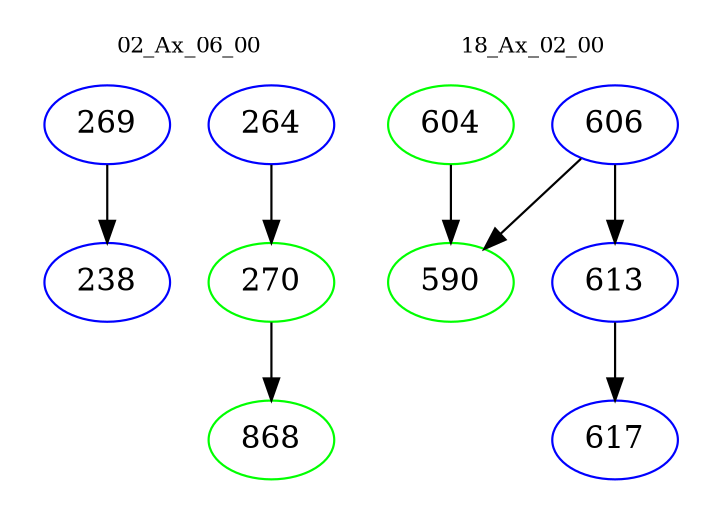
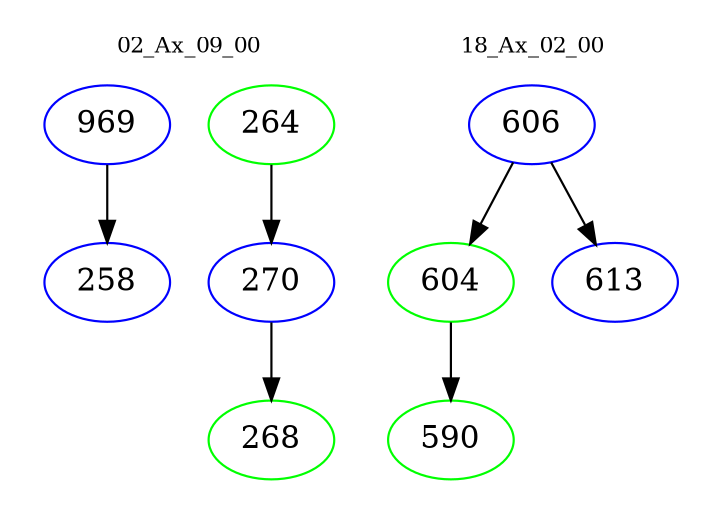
cluster "02_Ax_06_00": label "02_Ax_06_00" -> "02_Ax_09_00"
node "269": label "269" -> "969"
node "264": color blue -> green
edge "606" -> "590": now "606" -> "604"
node "238": label "238" -> "258"
node "270": color green -> blue
node "868": label "868" -> "268"
node "617": removed
